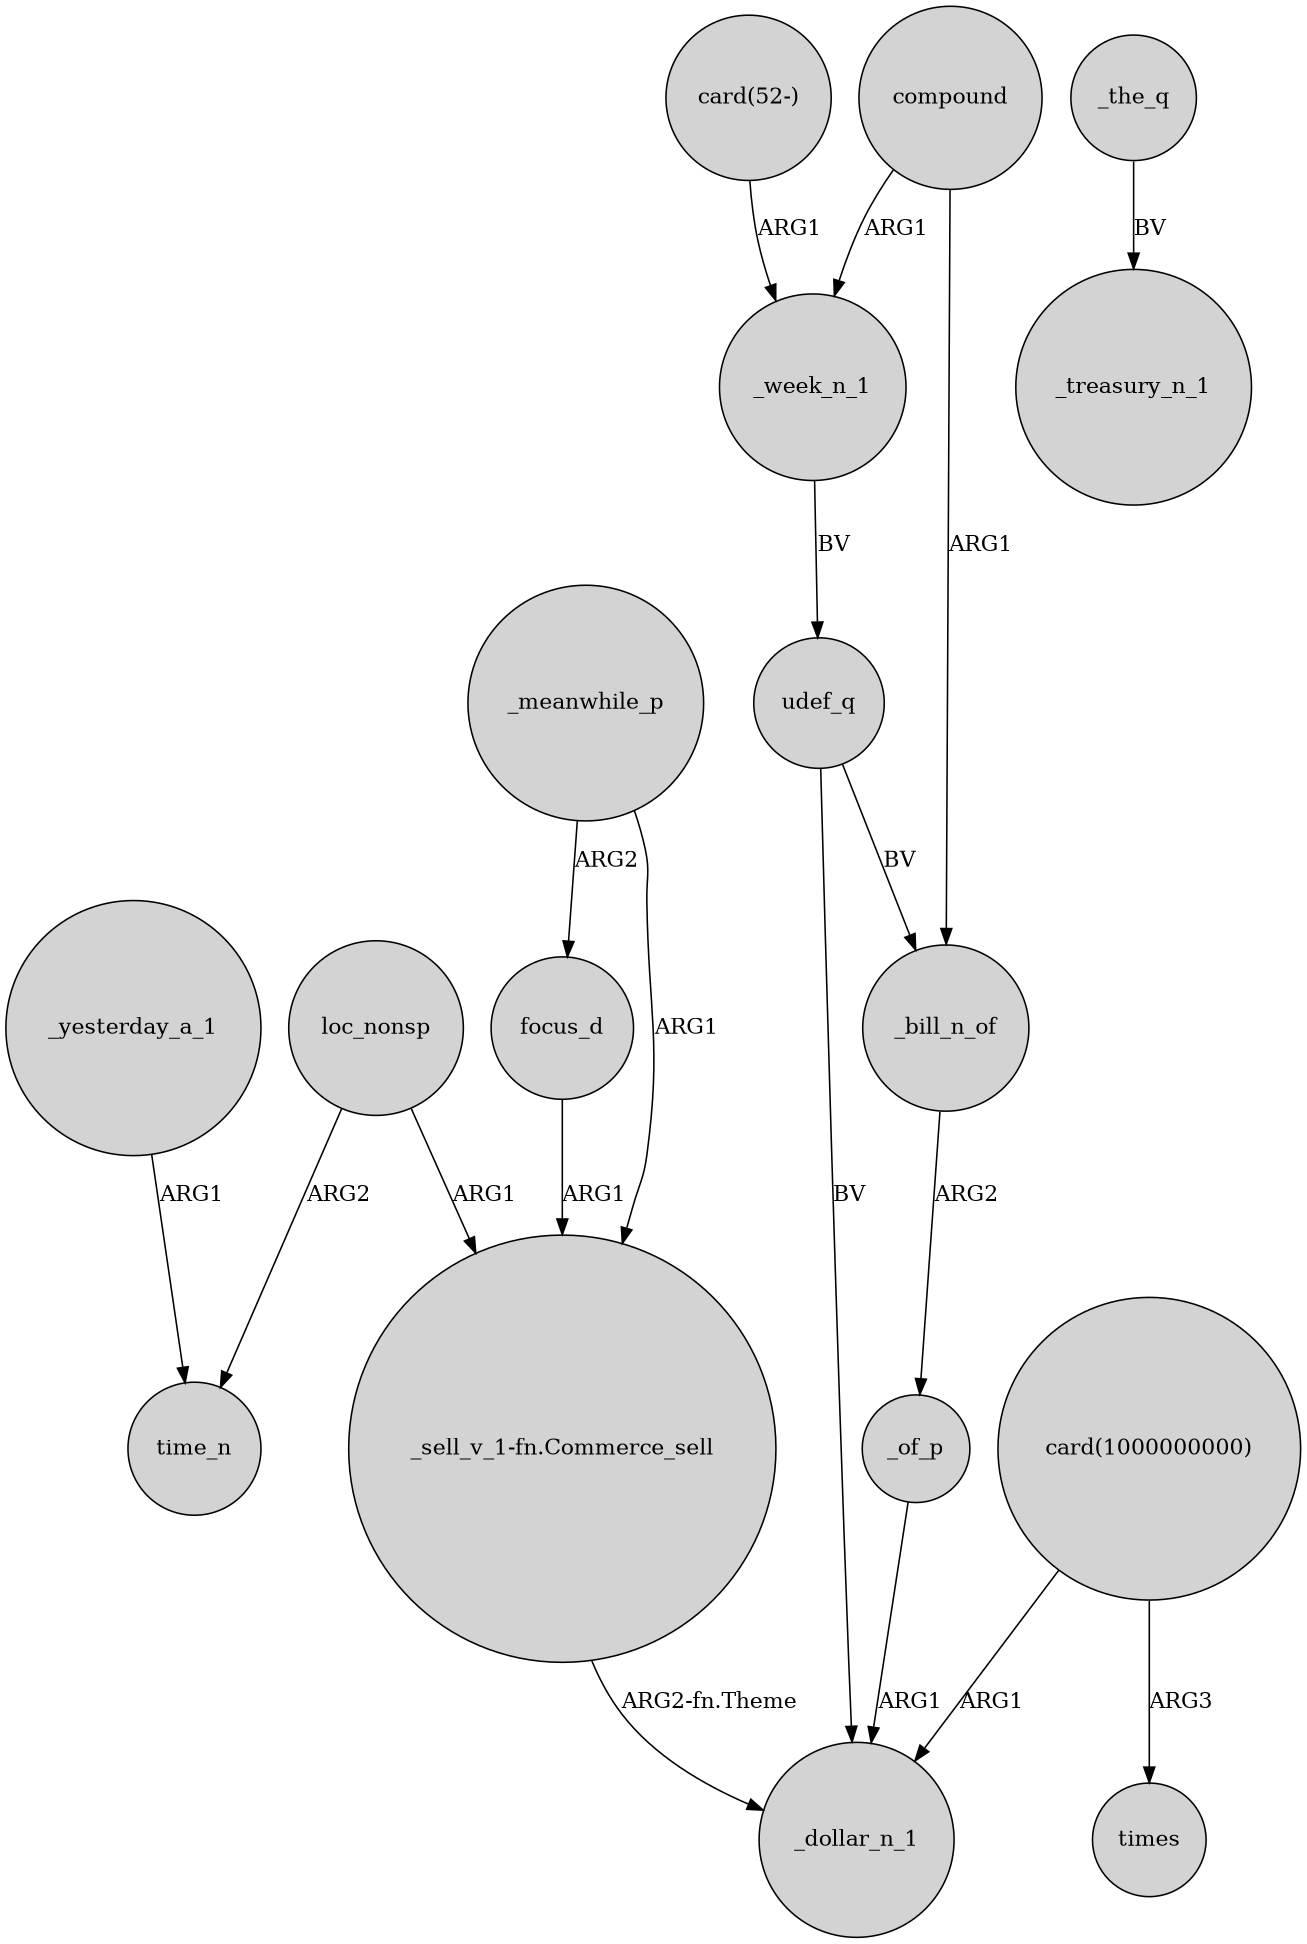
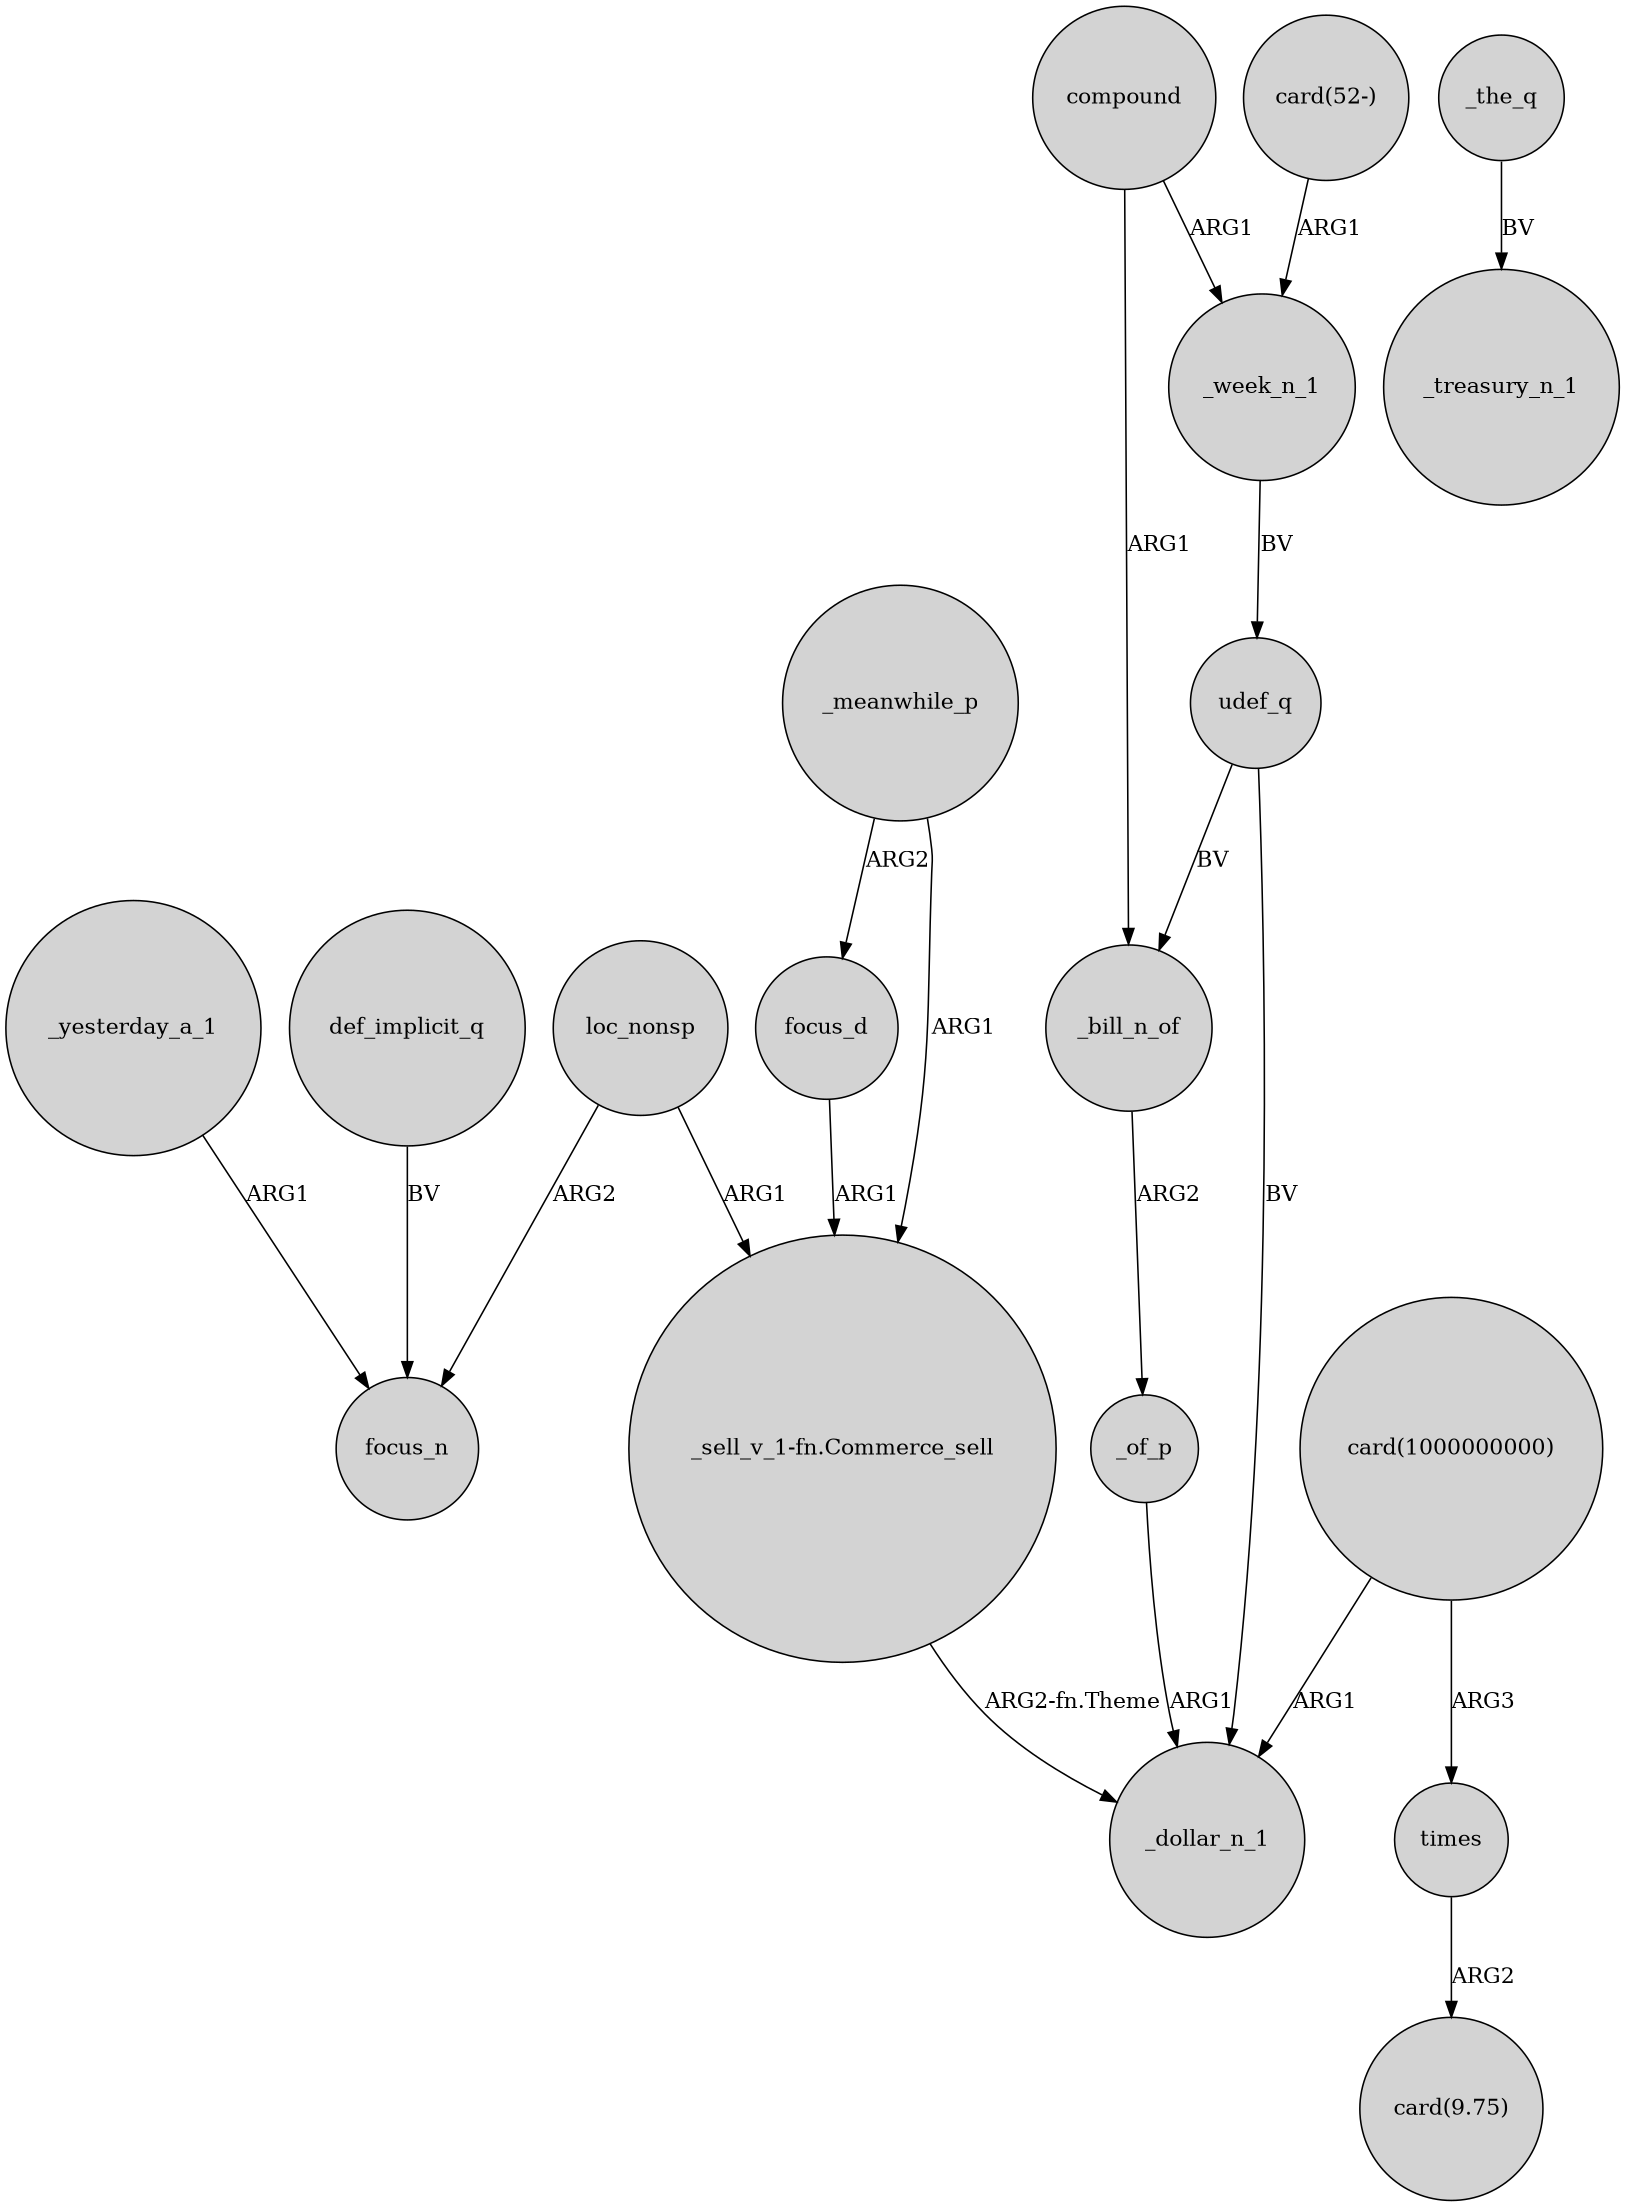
node "def_implicit_q": added
node "time_n": label "time_n" -> "focus_n"
node "card(9.75)": added
